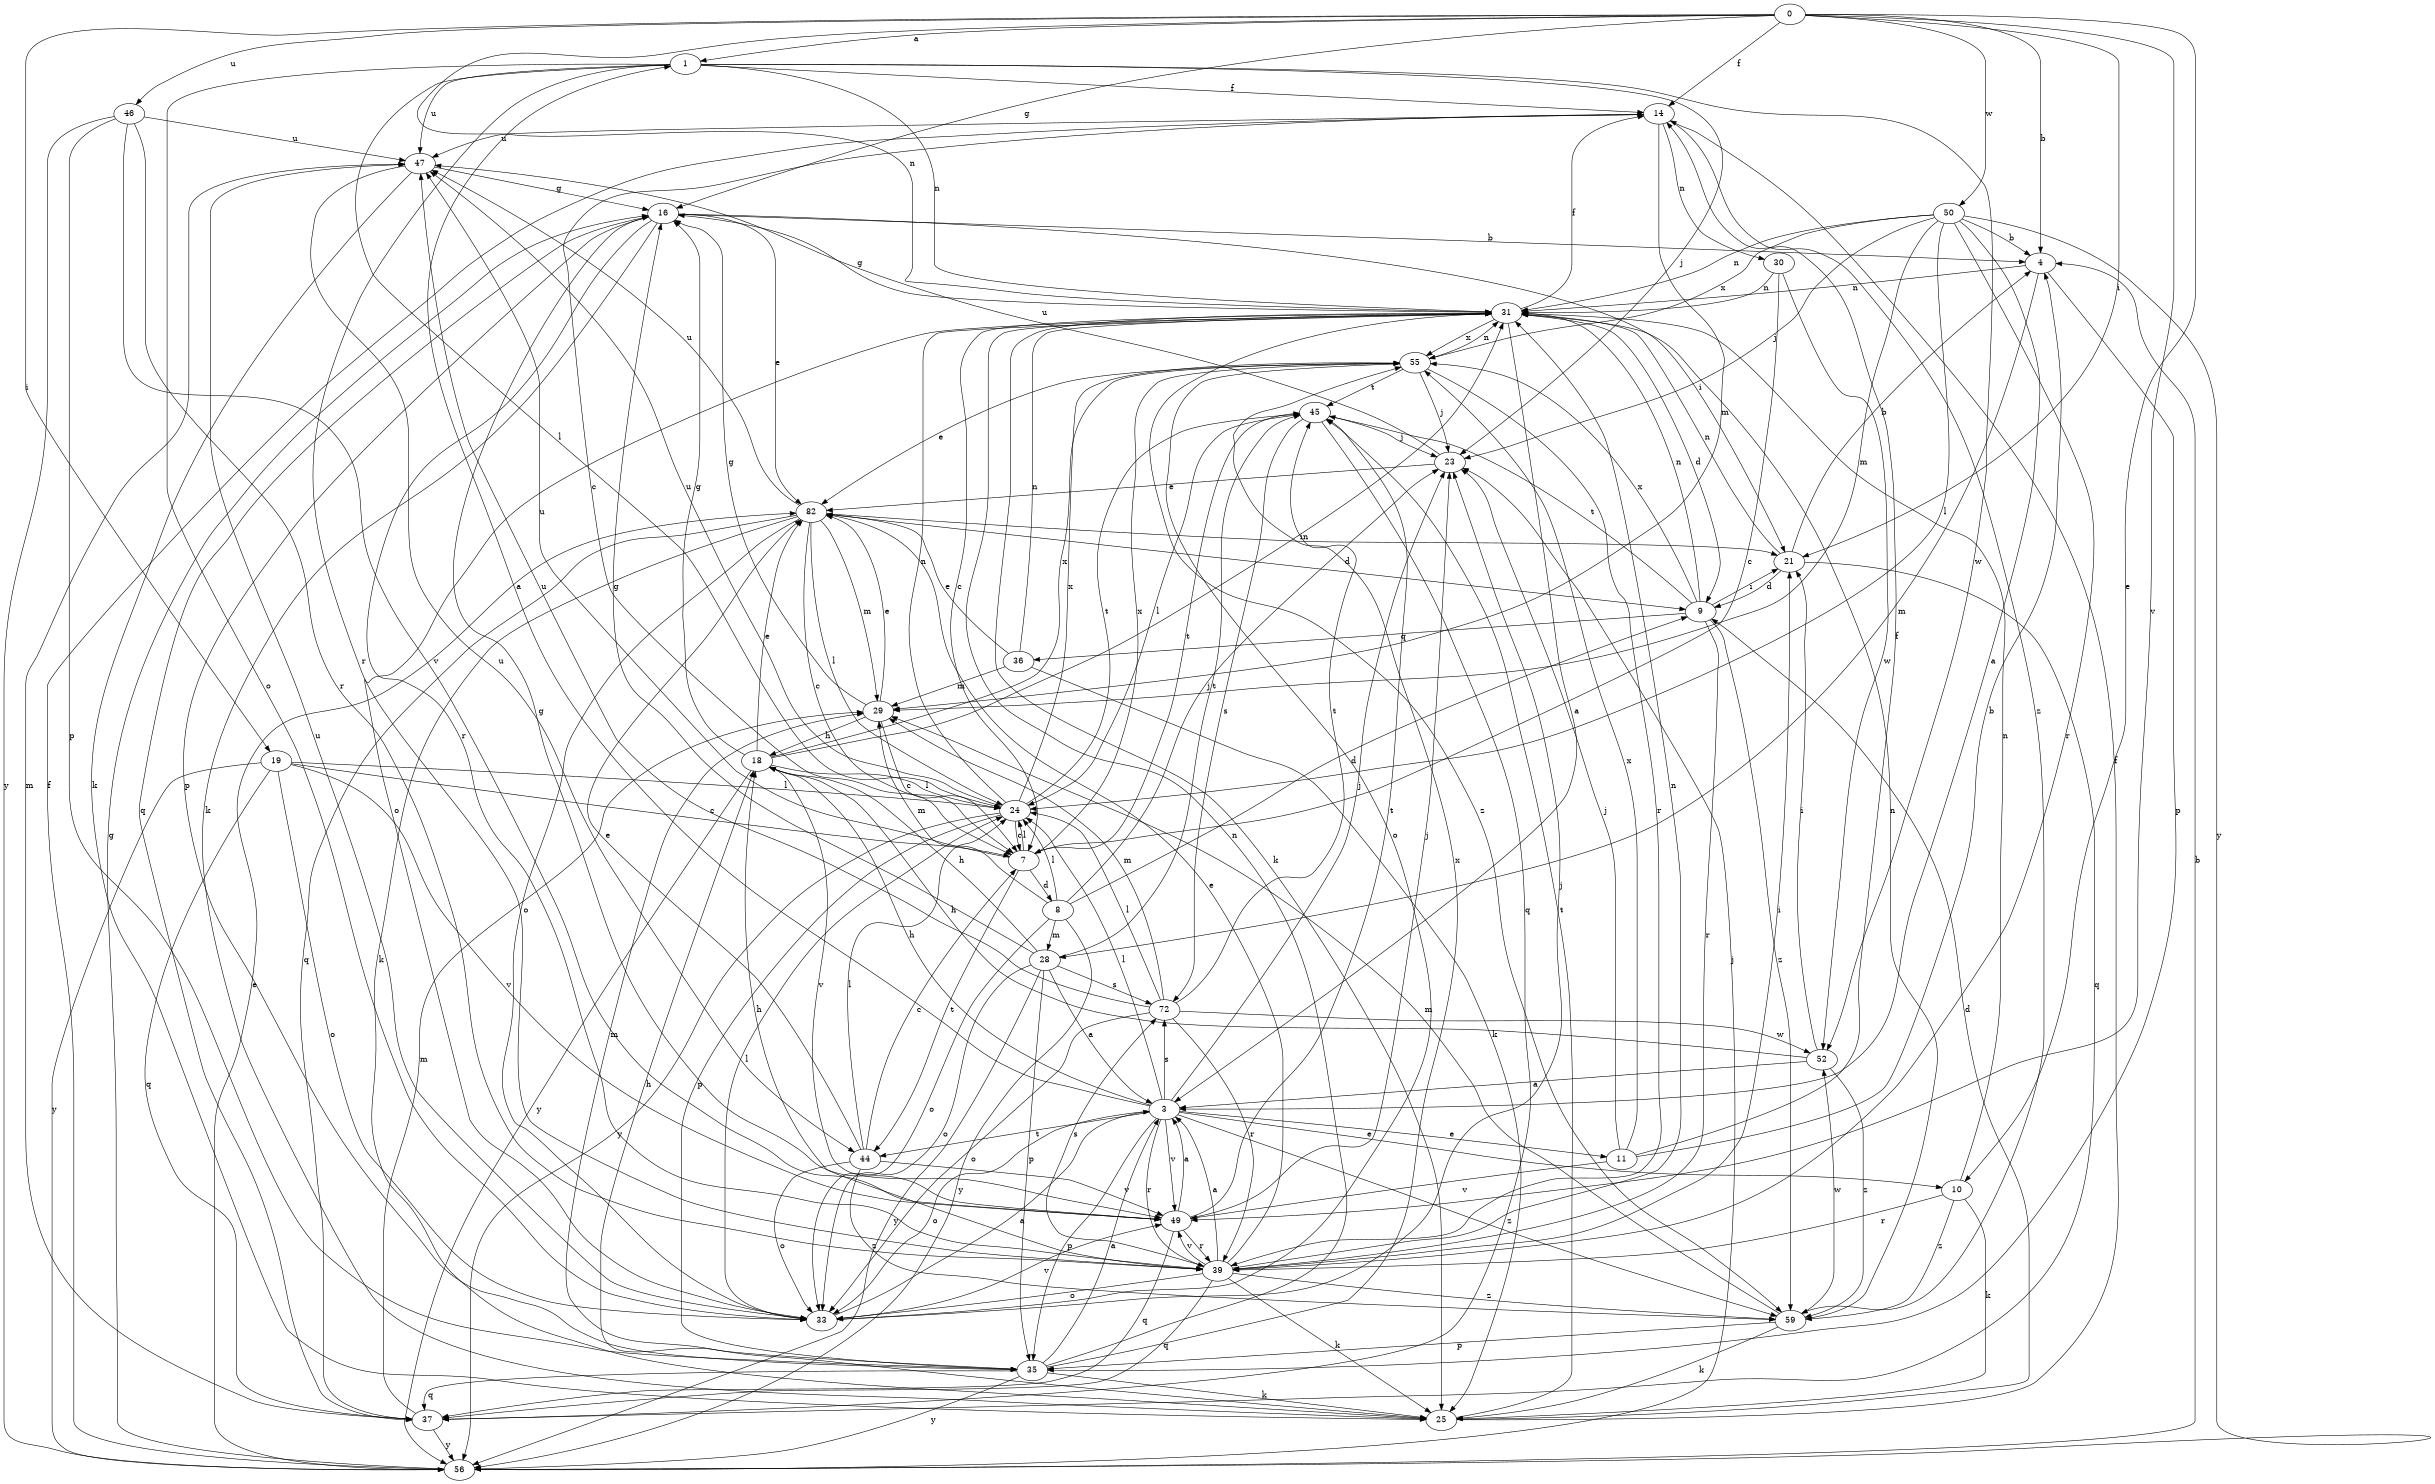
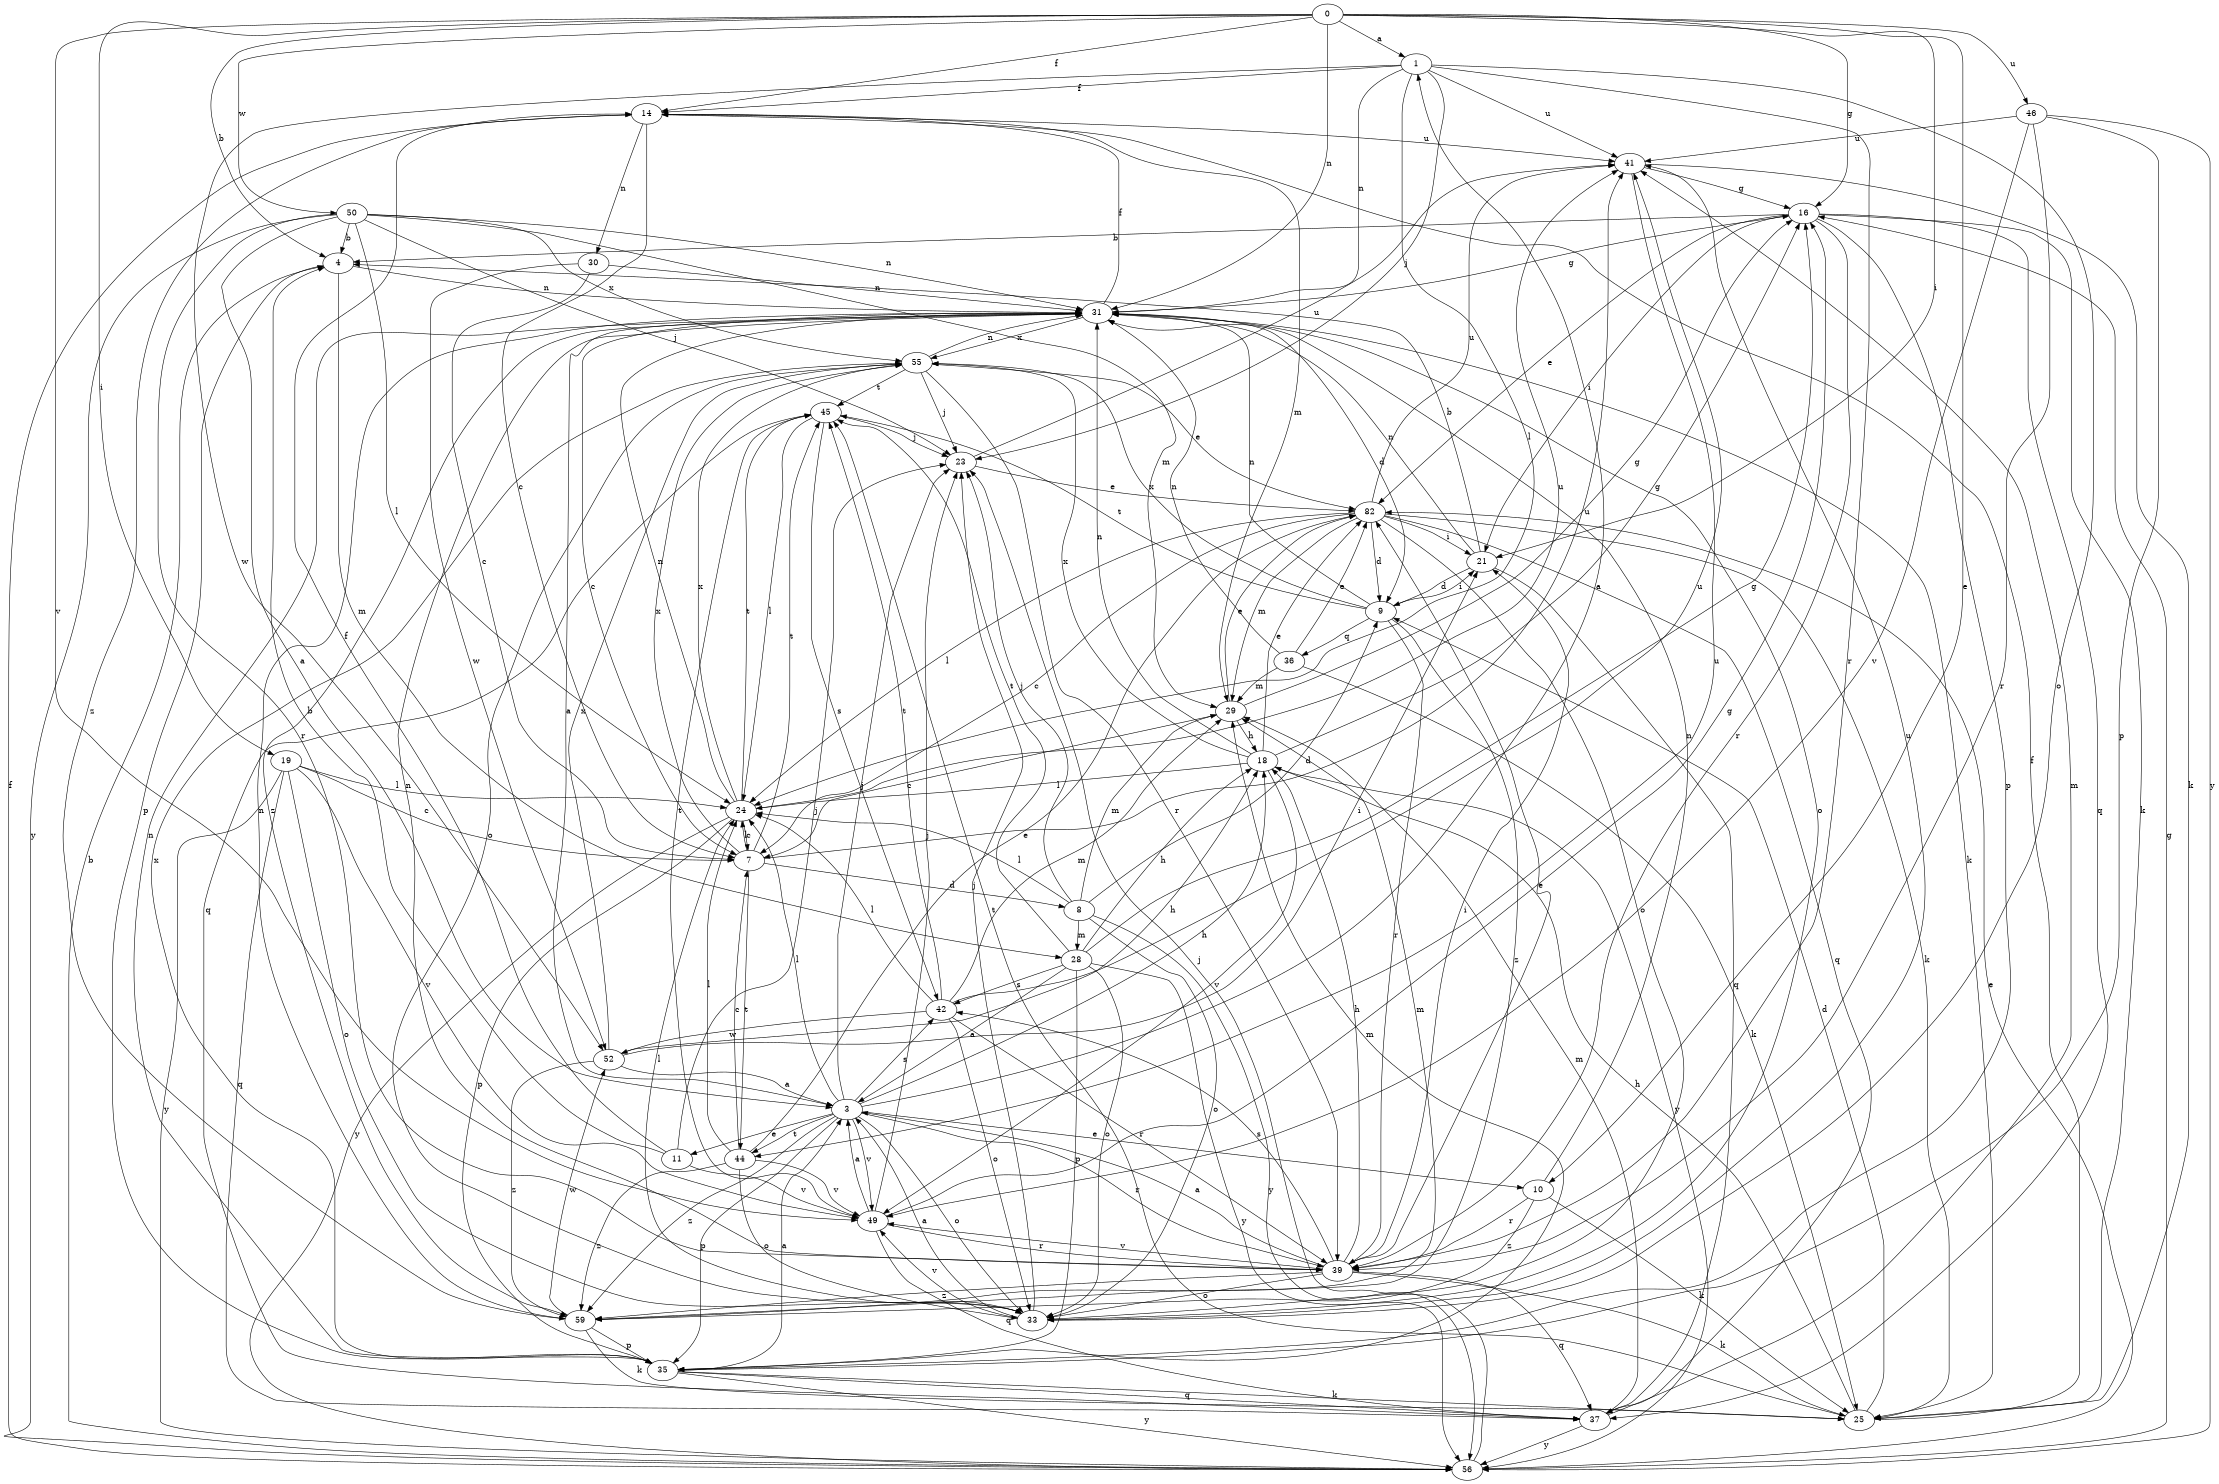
node "47": label "47" -> "41"
edge "11" -> "55": now "52" -> "55"
node "72": label "72" -> "42"
